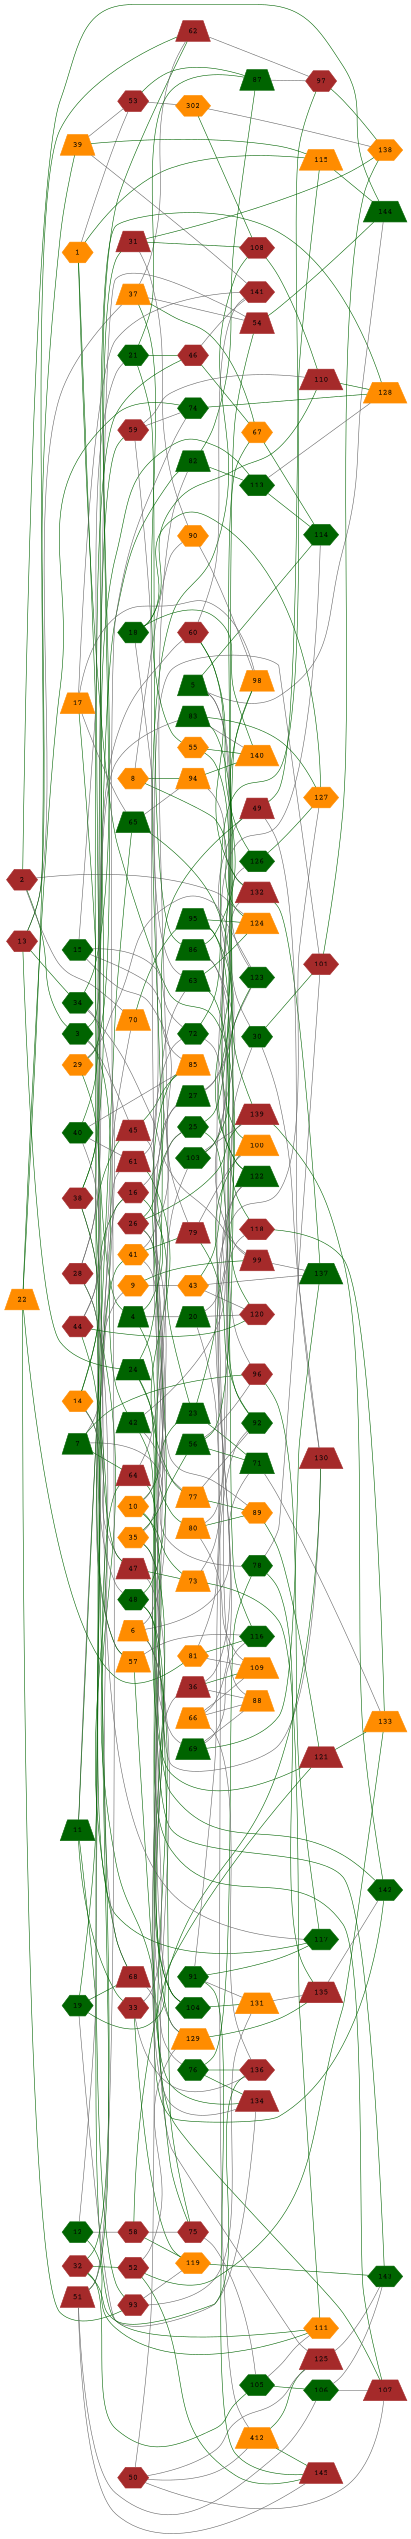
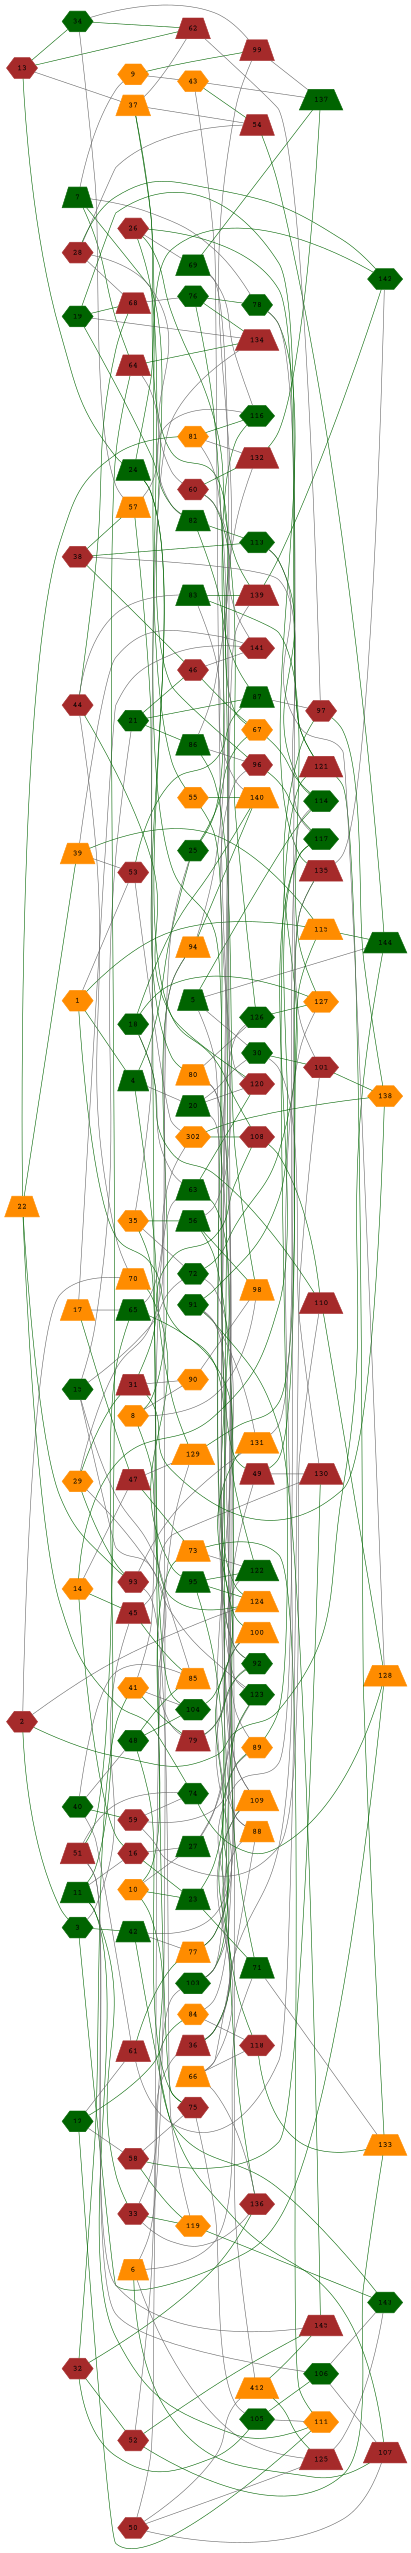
edge "302" -- "138": color gray40 -> darkgreen
edge "98" -- "17": now "98" -- "8"
edge "302" -- "29": added
edge "89" -- "80": color darkgreen -> gray40
node "84": added
